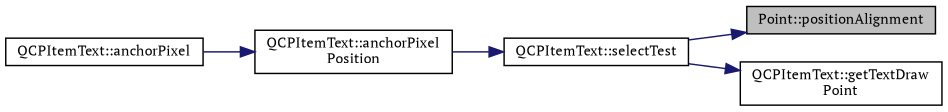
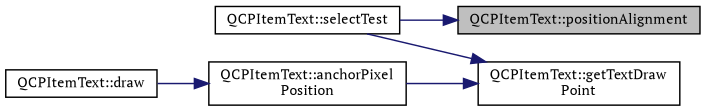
node "Point::positionAlignment": label "Point::positionAlignment" -> "QCPItemText::positionAlignment"
node "QCPItemText::anchorPixel": label "QCPItemText::anchorPixel" -> "QCPItemText::draw"
edge "QCPItemText::anchorPixel Position" -> "QCPItemText::selectTest": now "QCPItemText::anchorPixel Position" -> "QCPItemText::getTextDraw Point"
